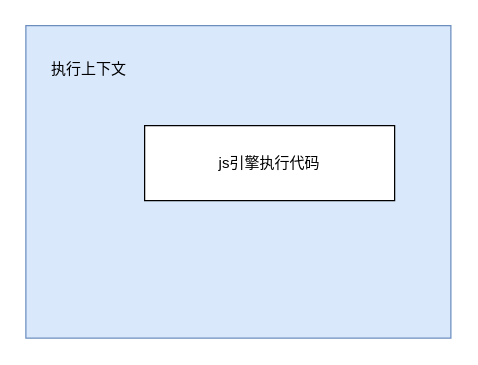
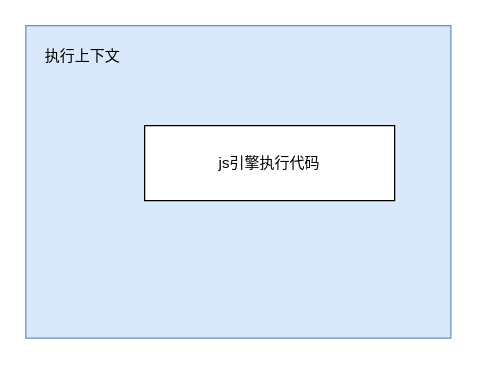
node "执行上下文": moved (88, 69) -> (82, 57)
